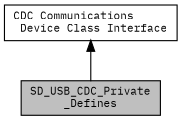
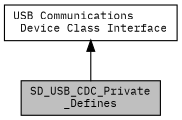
node "CDC Communications Device Class Interface": label "CDC Communications Device Class Interface" -> "USB Communications Device Class Interface"
